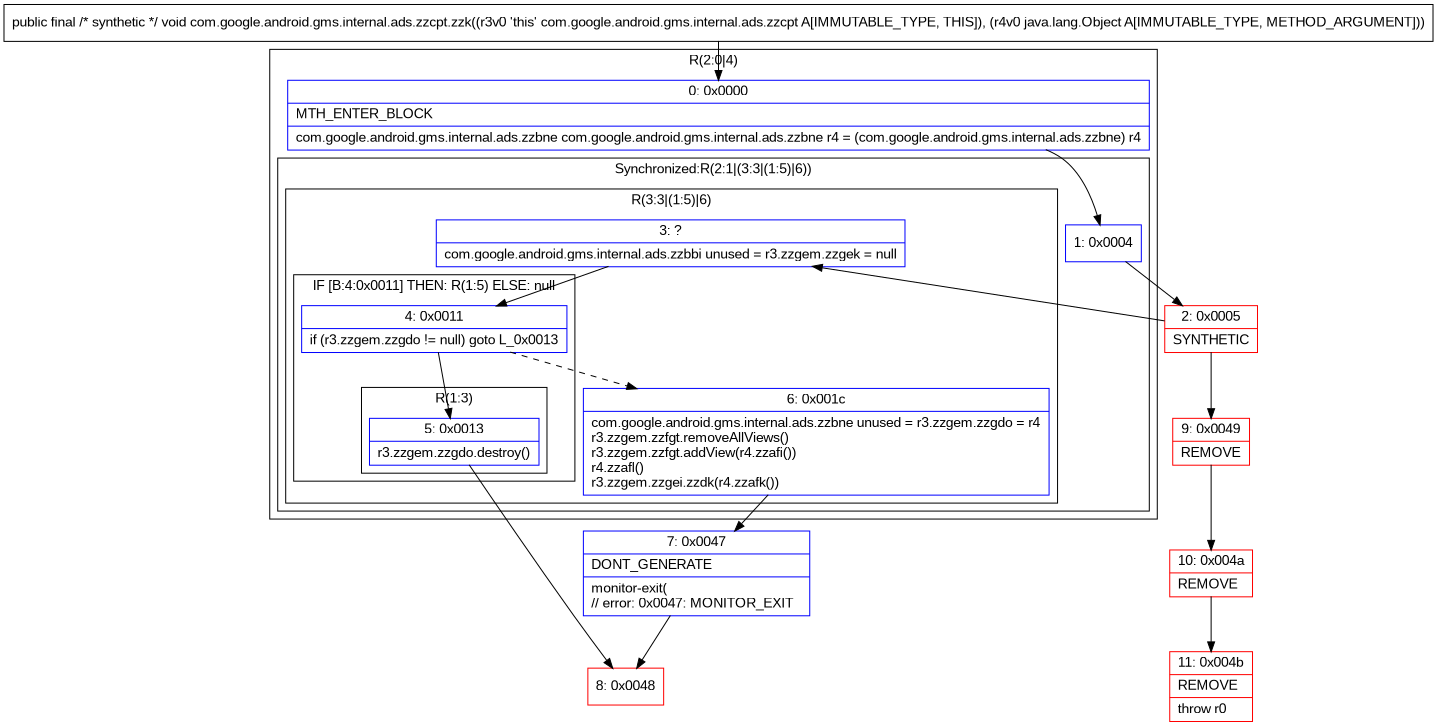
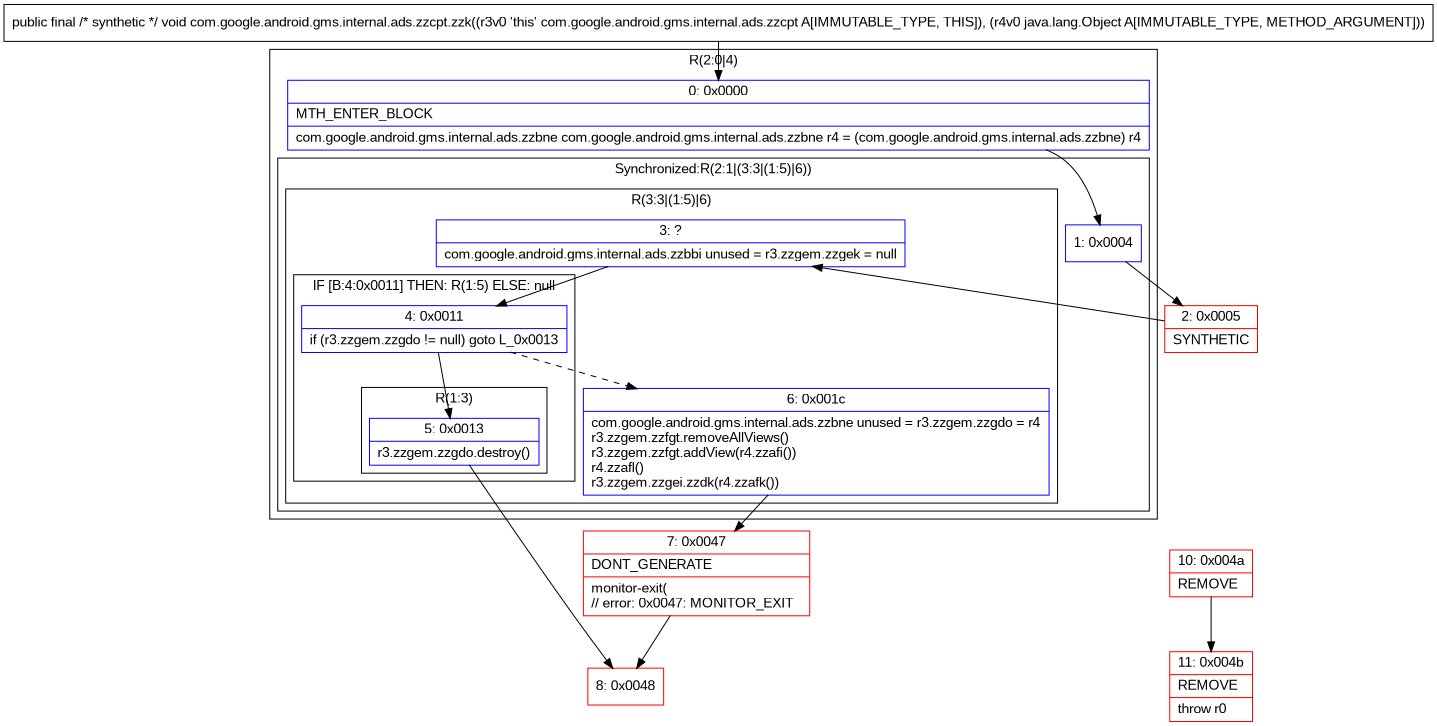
node "9: 0x0049": removed
node "7: 0x0047": color blue -> red
